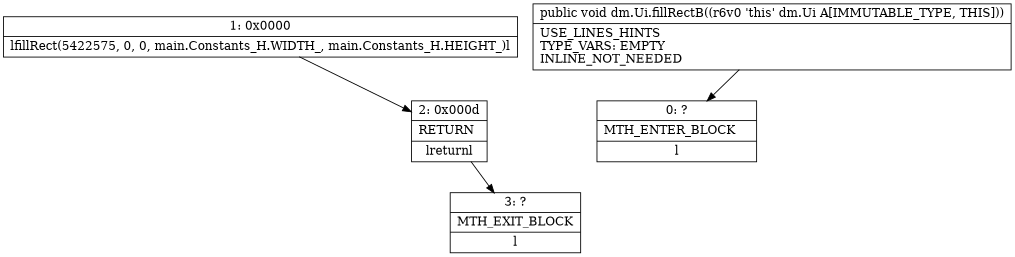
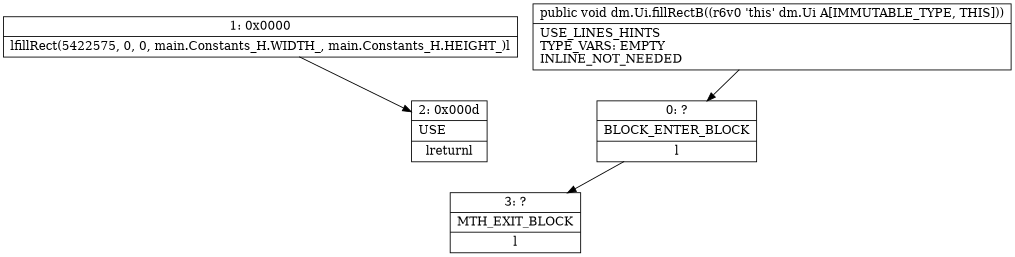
node "2: 0x000d": text "RETURN" -> "USE"
node "0: ?": text "MTH_ENTER_BLOCK" -> "BLOCK_ENTER_BLOCK"
edge "2: 0x000d" -> "3: ?": now "0: ?" -> "3: ?"
